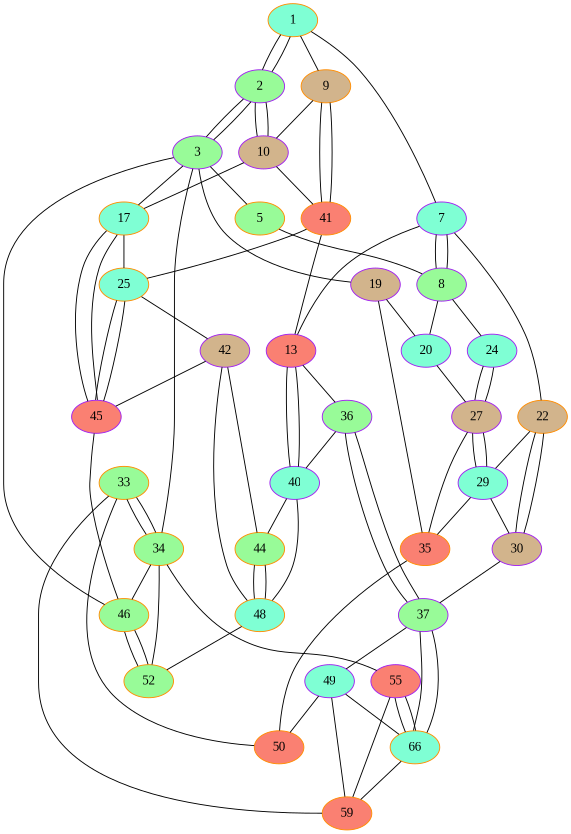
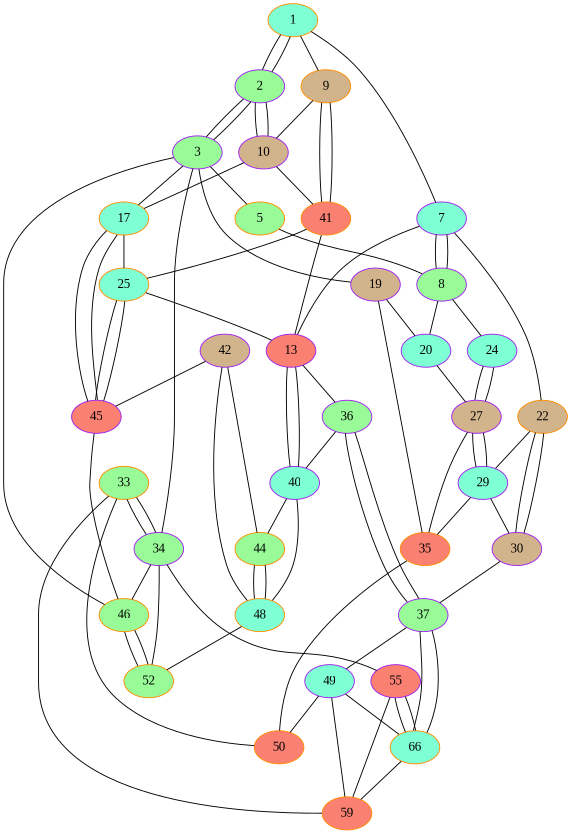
edge "25" -- "42": now "25" -- "13"
node "34": color darkorange -> purple
